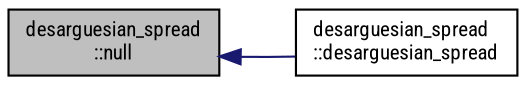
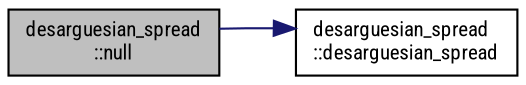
edge "desarguesian_spread ::desarguesian_spread" -> "desarguesian_spread ::null": reversed
